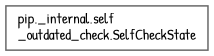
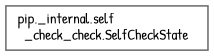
node "pip._internal.self _outdated_check.SelfCheckState": label "pip._internal.self _outdated_check.SelfCheckState" -> "pip._internal.self _check_check.SelfCheckState"
